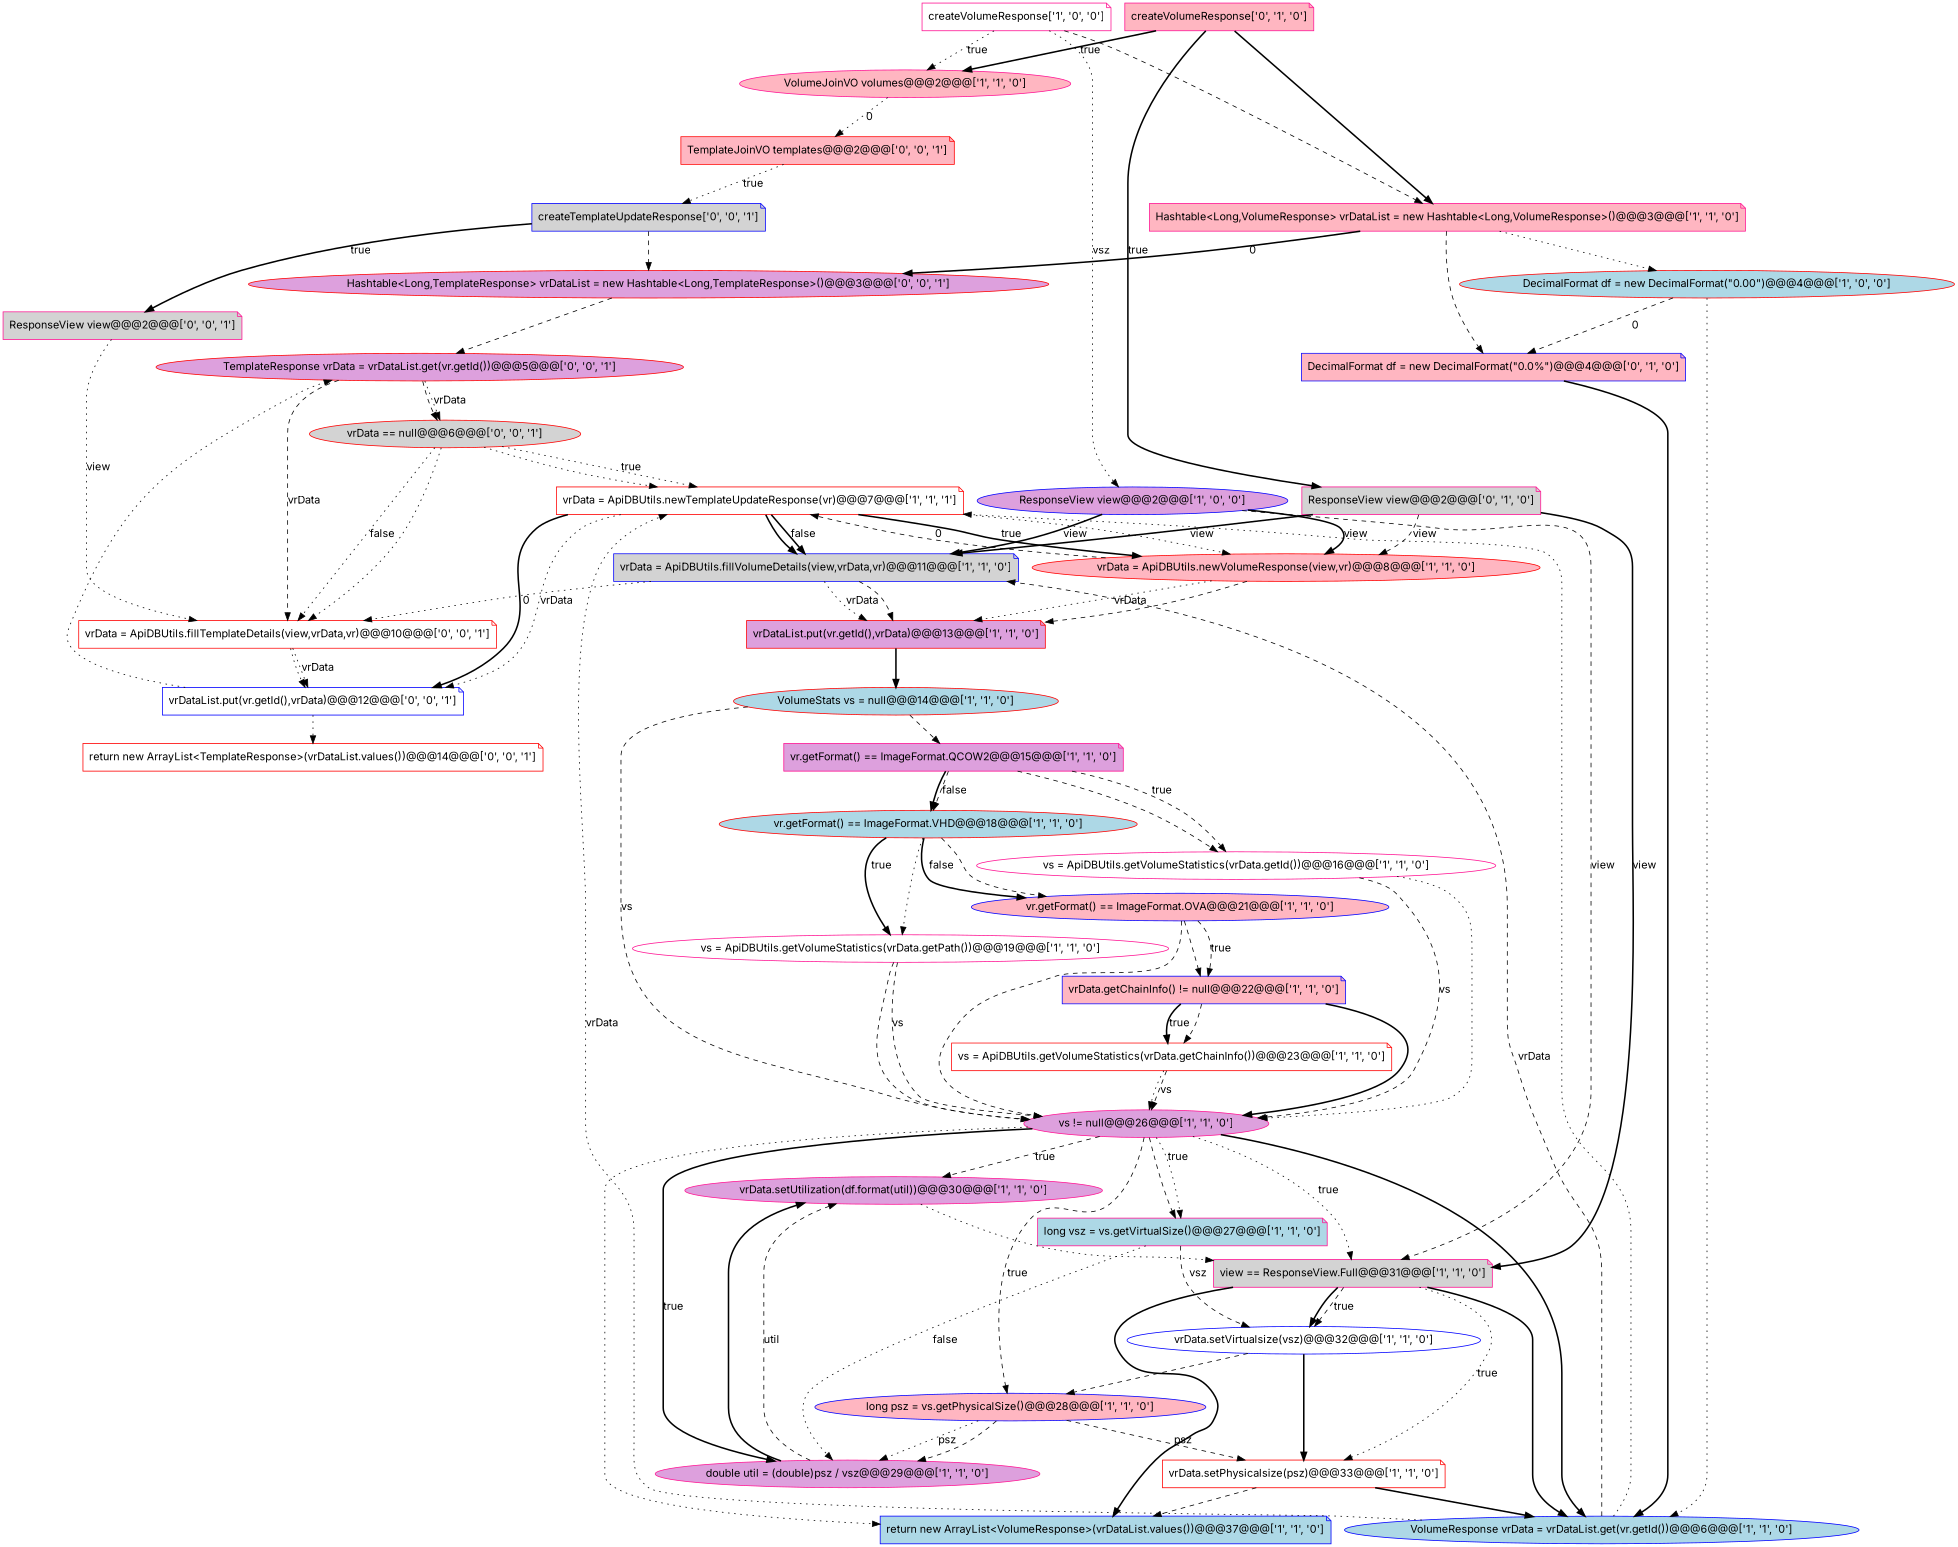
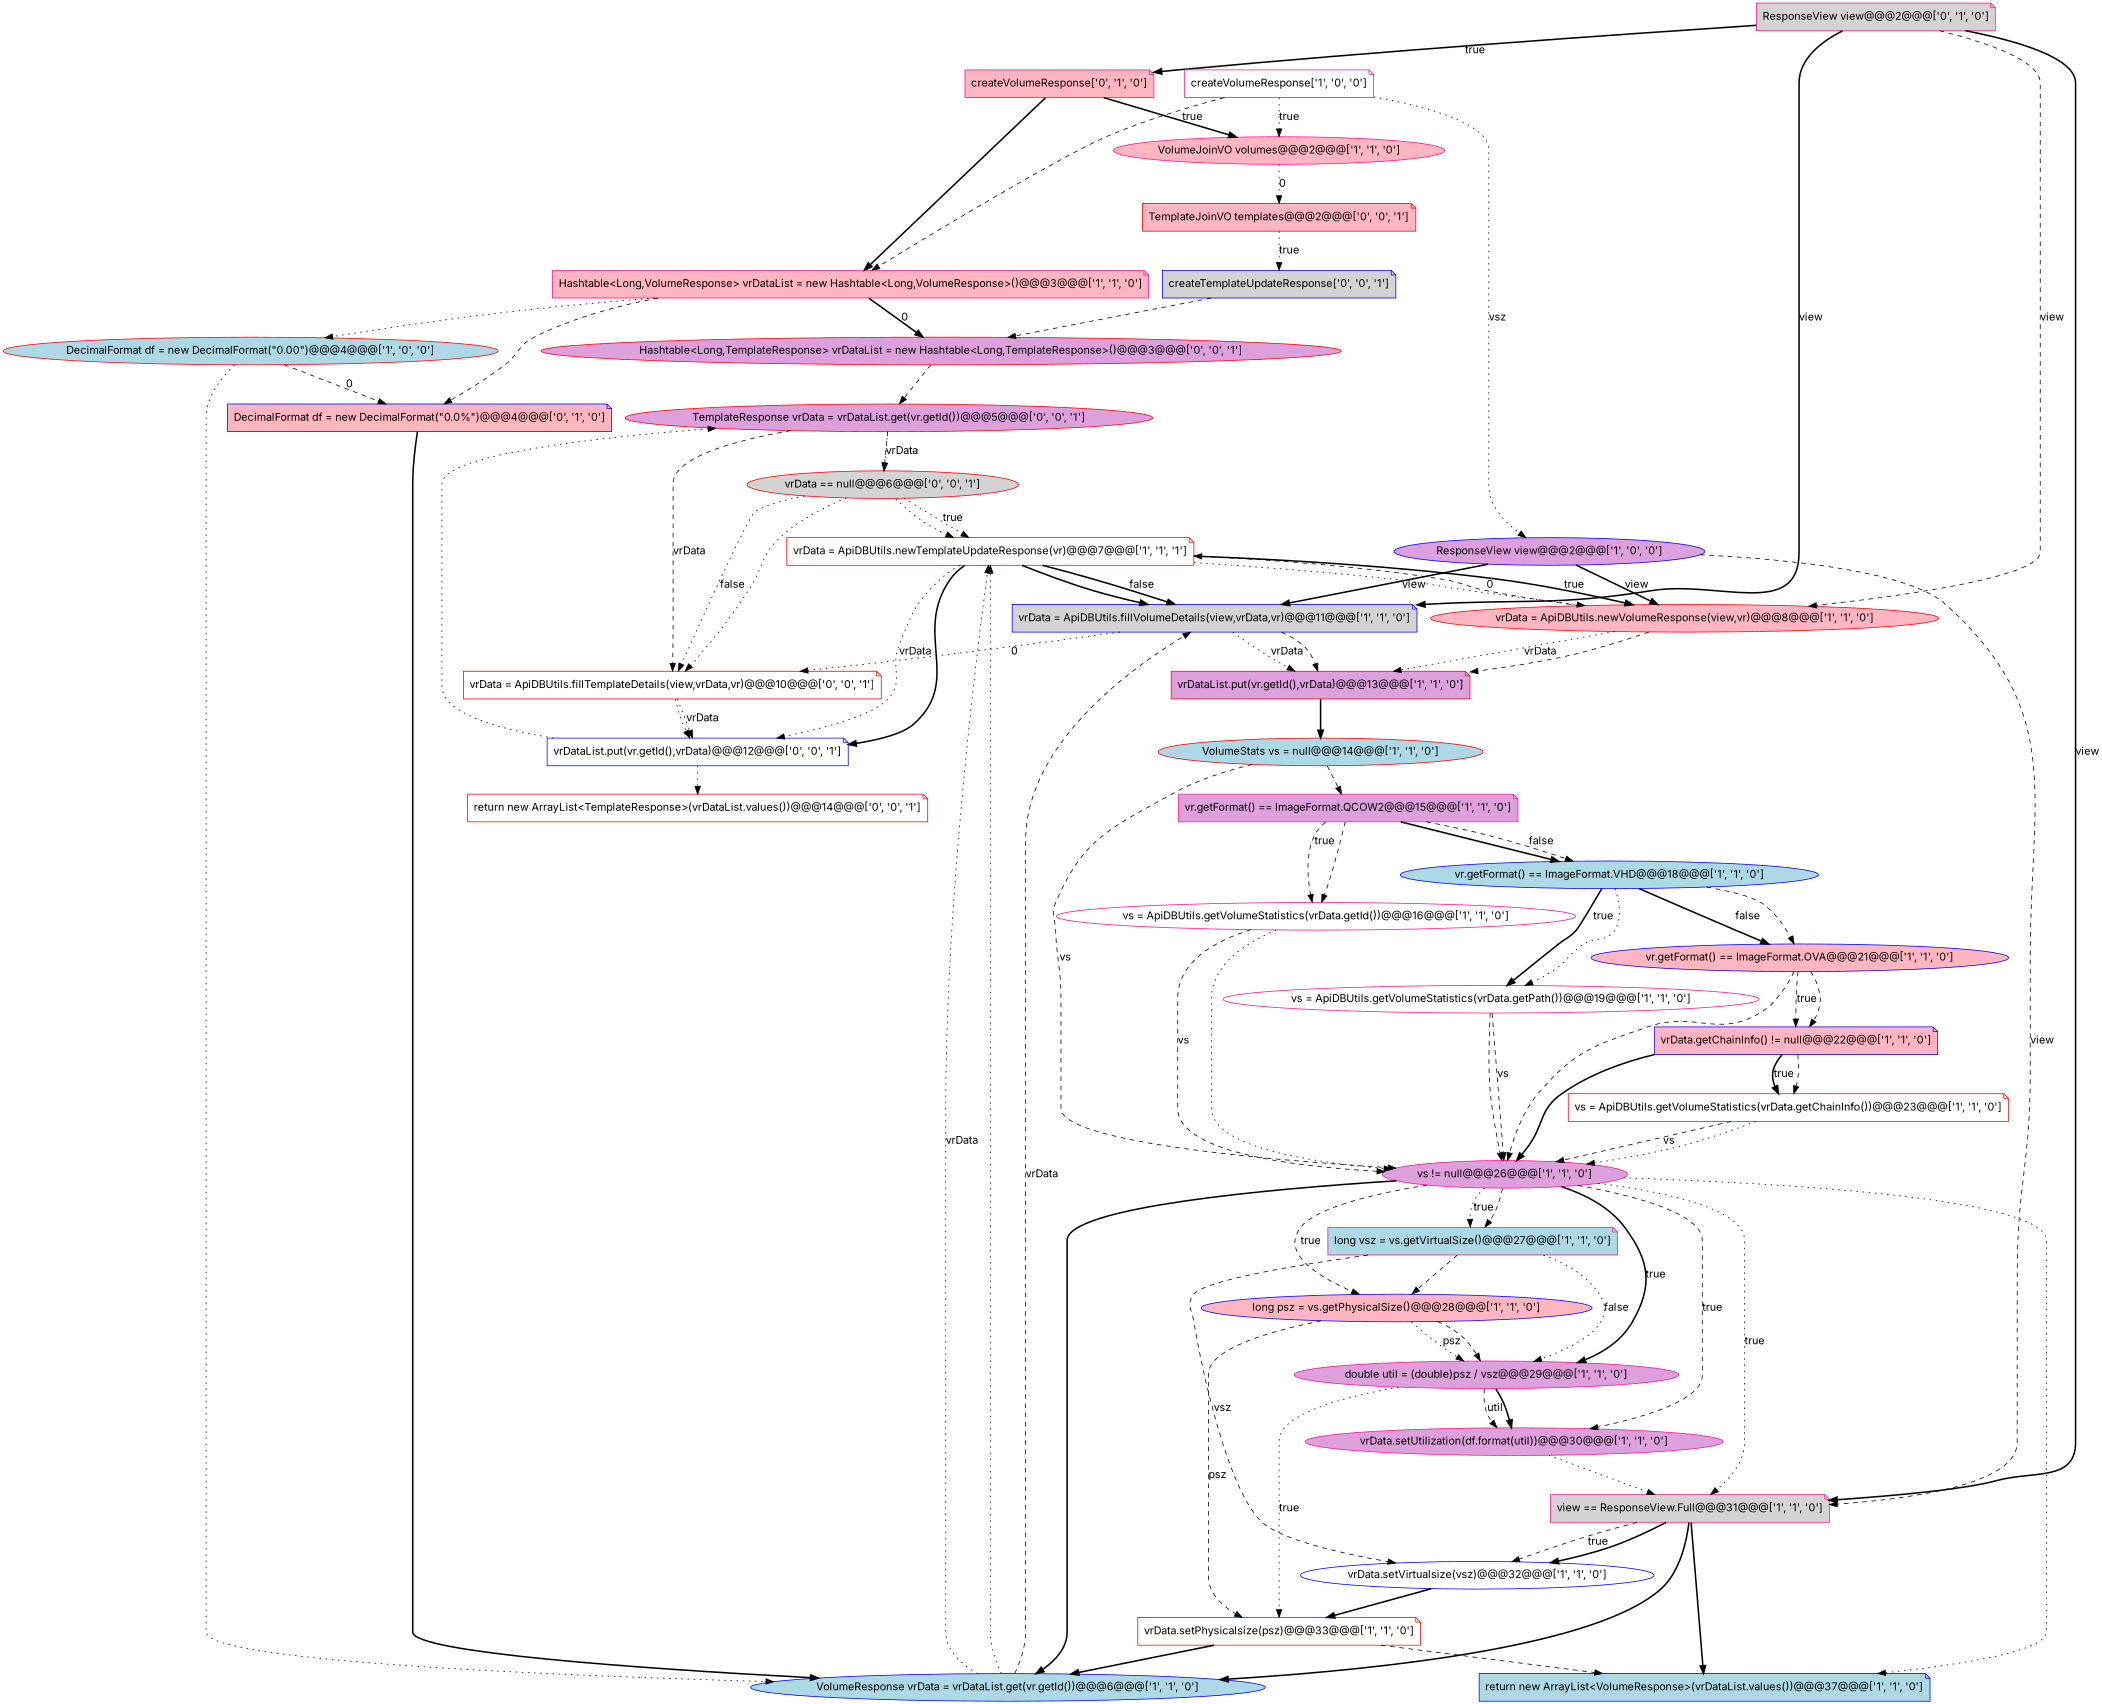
edge "createVolumeResponse['0', '1', '0']" -> "ResponseView view@@@2@@@['0', '1', '0']": reversed
node "ResponseView view@@@2@@@['0', '0', '1']": removed
node "vr.getFormat() == ImageFormat.VHD@@@18@@@['1', '1', '0']": color red -> blue
edge "vrData.setVirtualsize(vsz)@@@32@@@['1', '1', '0']" -> "long psz = vs.getPhysicalSize()@@@28@@@['1', '1', '0']": now "long vsz = vs.getVirtualSize()@@@27@@@['1', '1', '0']" -> "long psz = vs.getPhysicalSize()@@@28@@@['1', '1', '0']"
edge "view == ResponseView.Full@@@31@@@['1', '1', '0']" -> "vrData.setPhysicalsize(psz)@@@33@@@['1', '1', '0']": now "double util = (double)psz / vsz@@@29@@@['1', '1', '0']" -> "vrData.setPhysicalsize(psz)@@@33@@@['1', '1', '0']"
